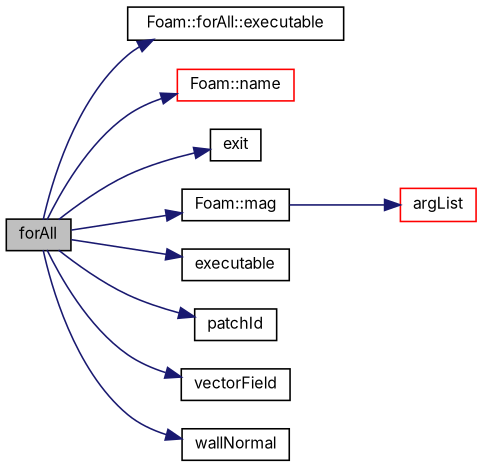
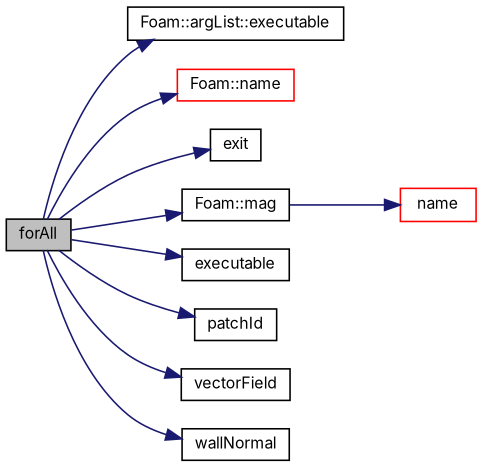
node "Foam::forAll::executable": label "Foam::forAll::executable" -> "Foam::argList::executable"
node "argList": label "argList" -> "name"
